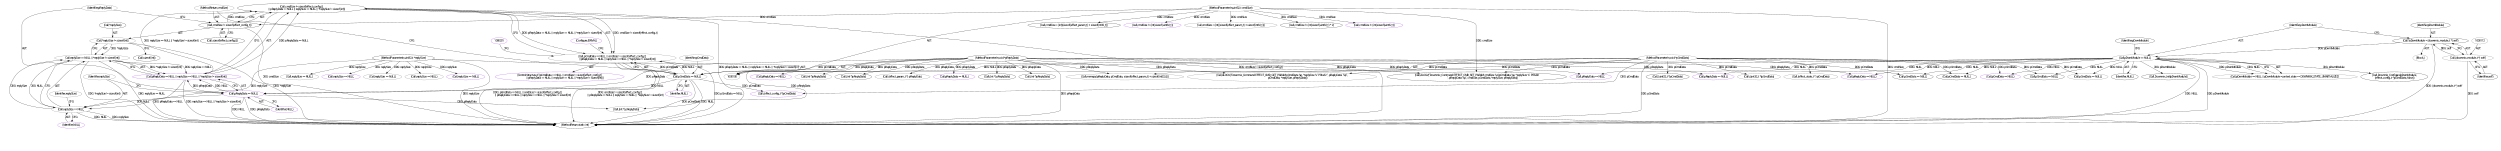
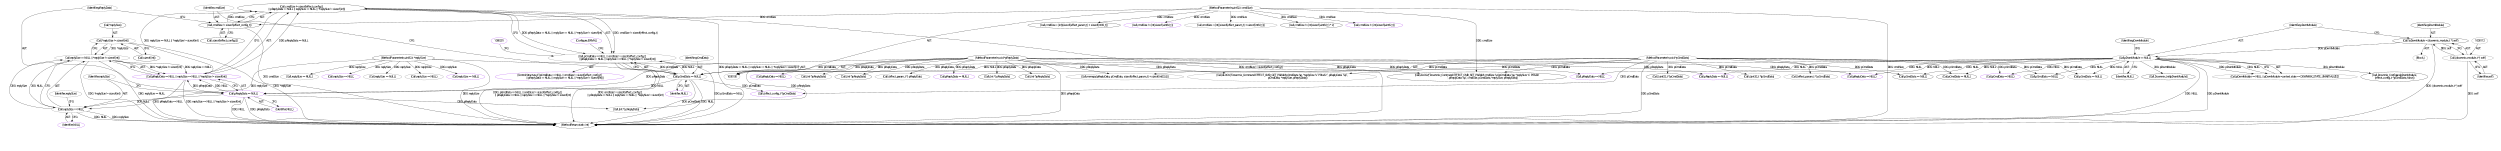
node "(MethodReturn,cmdSize)": label "(MethodReturn,cmdSize)" -> "(Identifier,cmdSize)"
edge "(Call,cmdSize != sizeof(effect_config_t))" -> "(Call,*replySize != sizeof(int))": now "(Call,sizeof(int))" -> "(Call,*replySize != sizeof(int))"
node "(Call,(effect_state_t *) pCmdData)": label "(Call,(effect_state_t *) pCmdData)" -> "(Call,(effect_param_t *) pCmdData)"
